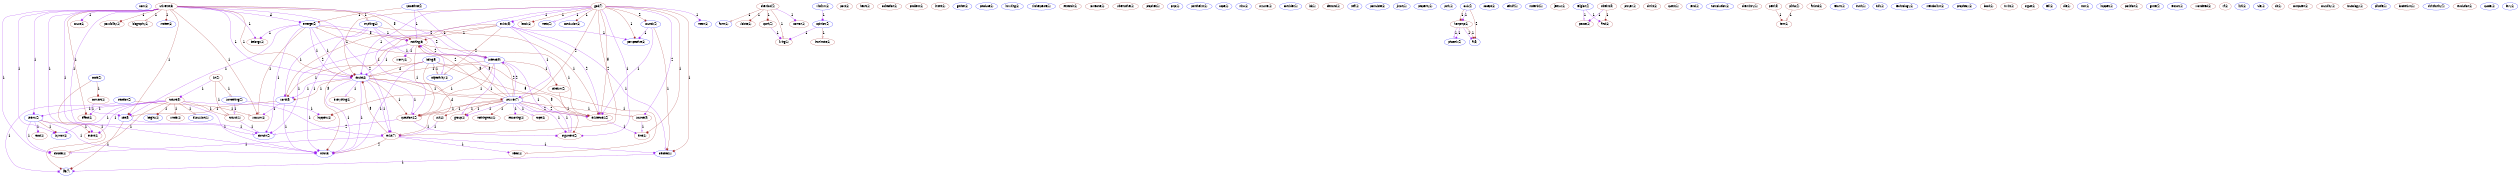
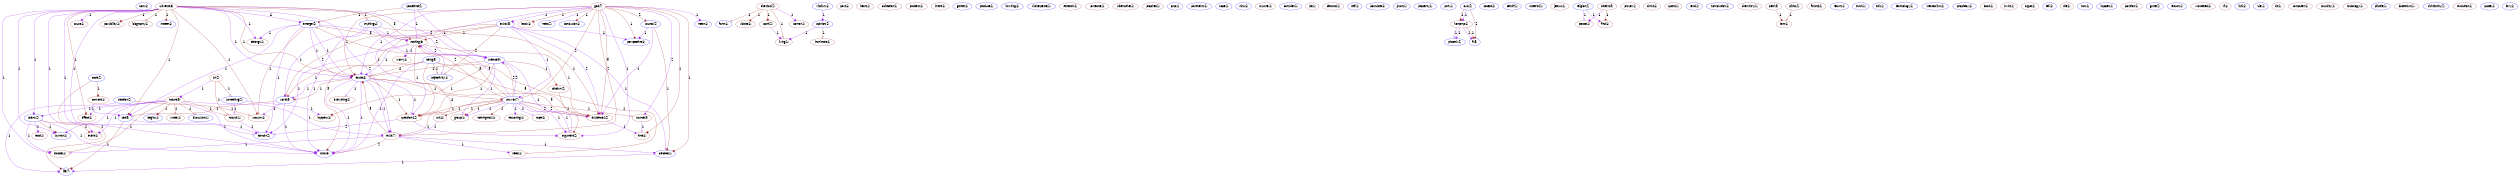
edge "nothing(6)" -> "science(5)": color brown -> purple
